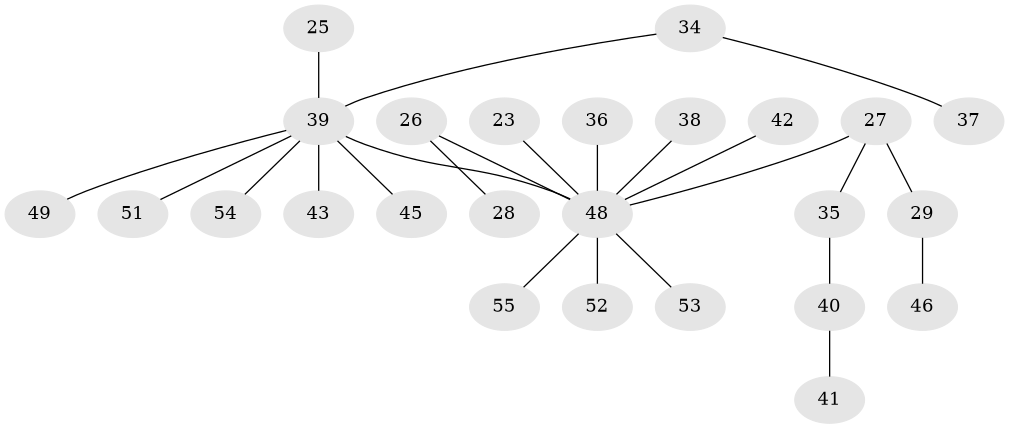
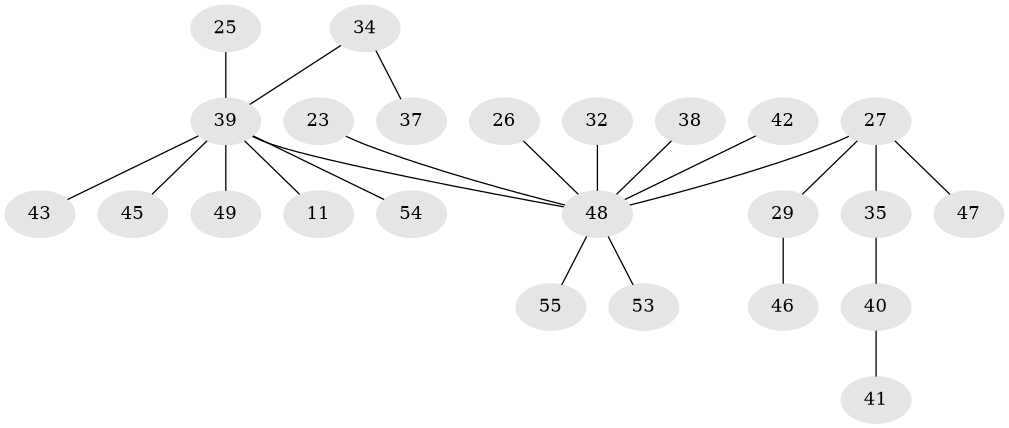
node "36": label "36" -> "32"
node "51": label "51" -> "11"
node "28": removed
node "47": added
node "52": removed
